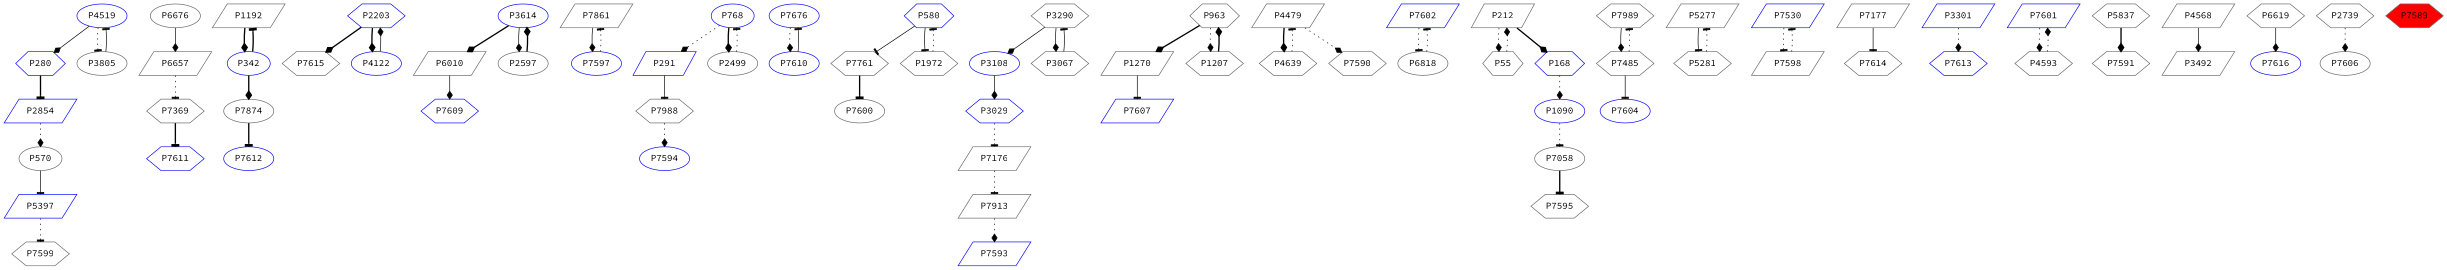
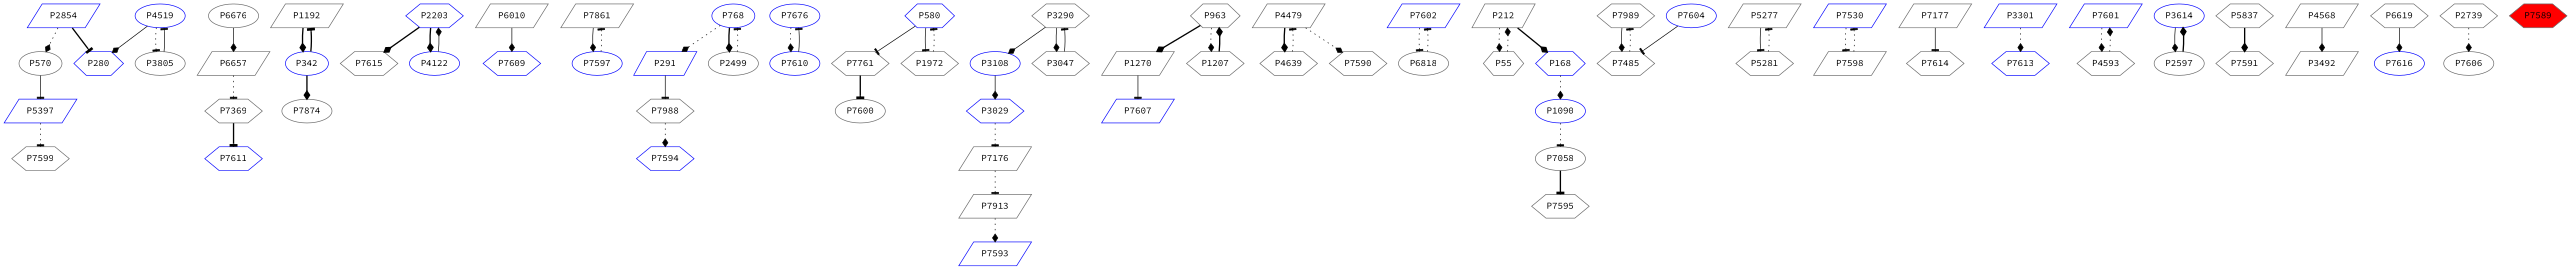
edge "P3614" -> "P6010": removed
node "P3067": label "P3067" -> "P3047"
edge "P280" -> "P2854": reversed
edge "P7485" -> "P7604": reversed
node "P7612": removed
node "P7594": shape ellipse -> hexagon
